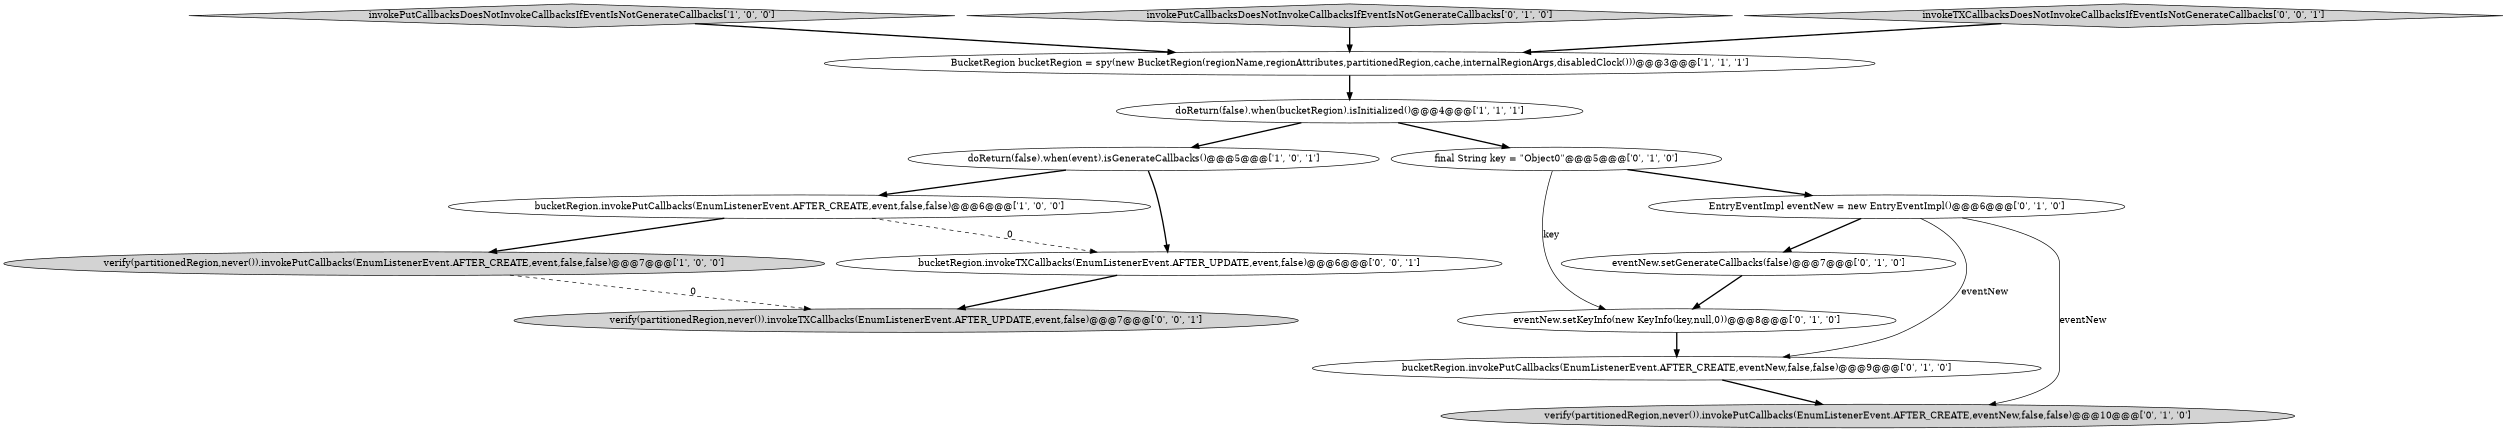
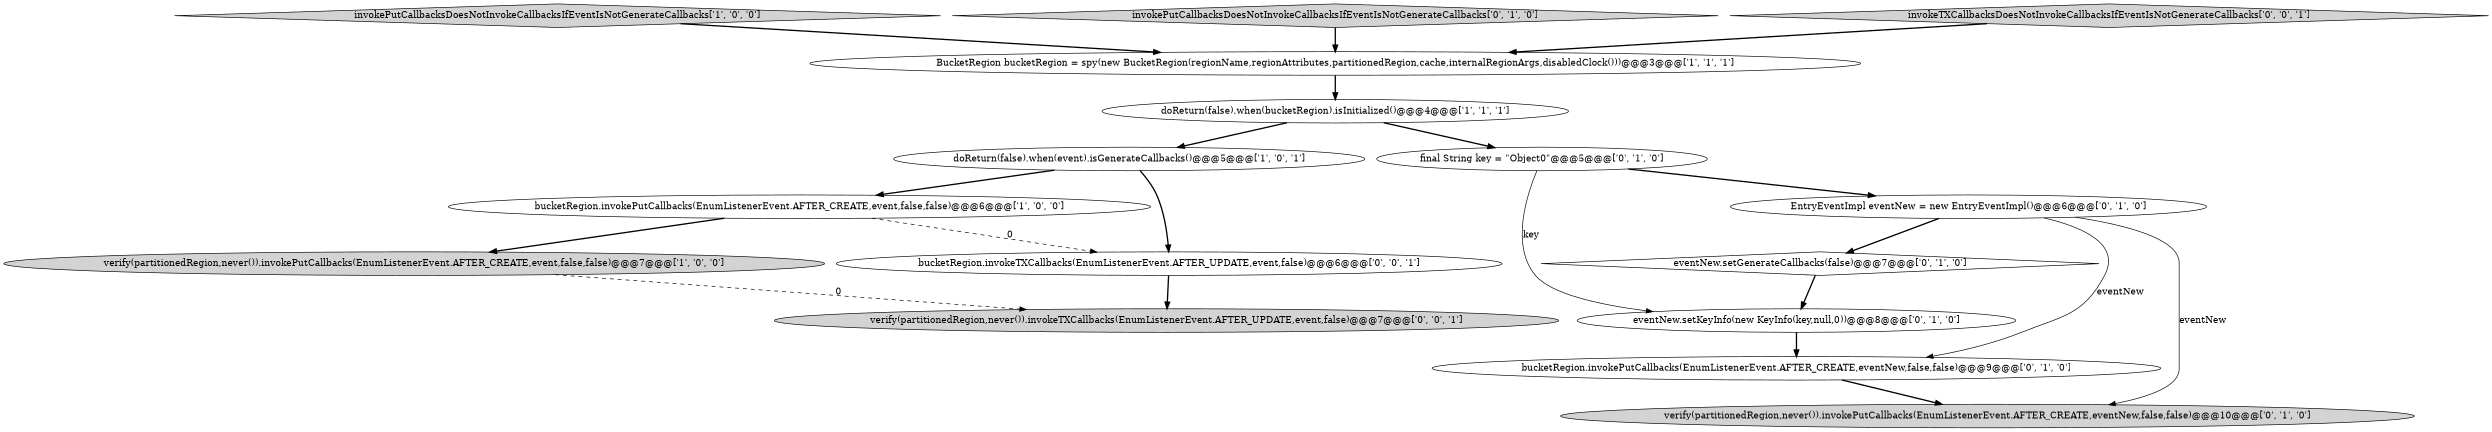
node "eventNew.setGenerateCallbacks(false)@@@7@@@['0', '1', '0']": shape ellipse -> diamond
